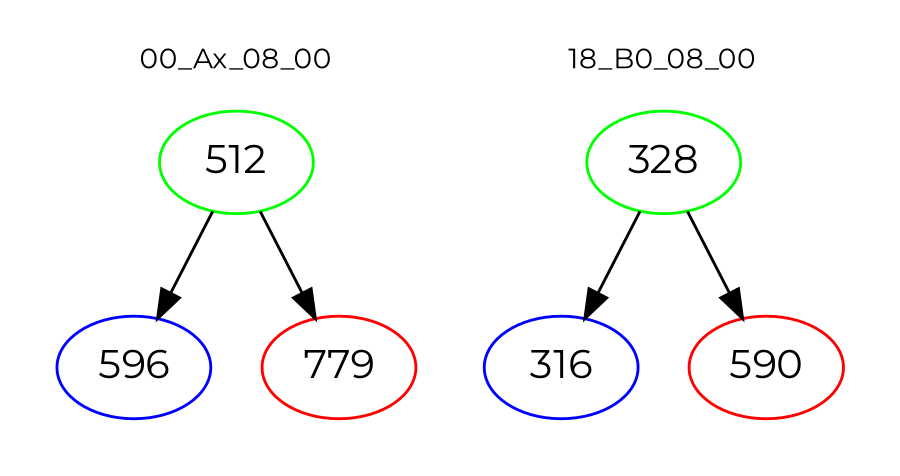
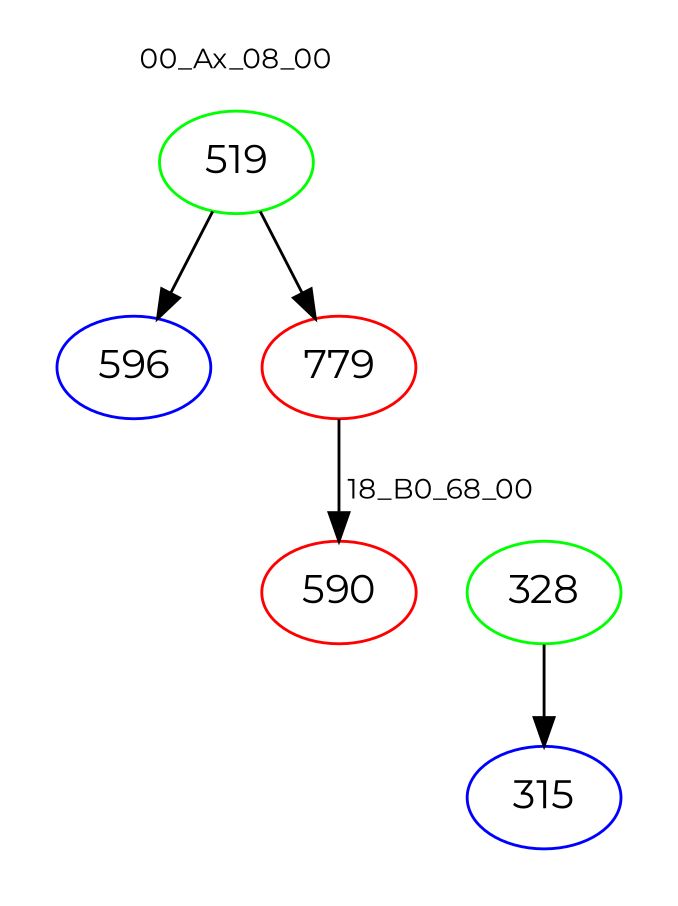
cluster "18_B0_08_00": label "18_B0_08_00" -> "18_B0_68_00"
node "512": label "512" -> "519"
edge "328" -> "590": now "779" -> "590"
node "316": label "316" -> "315"
